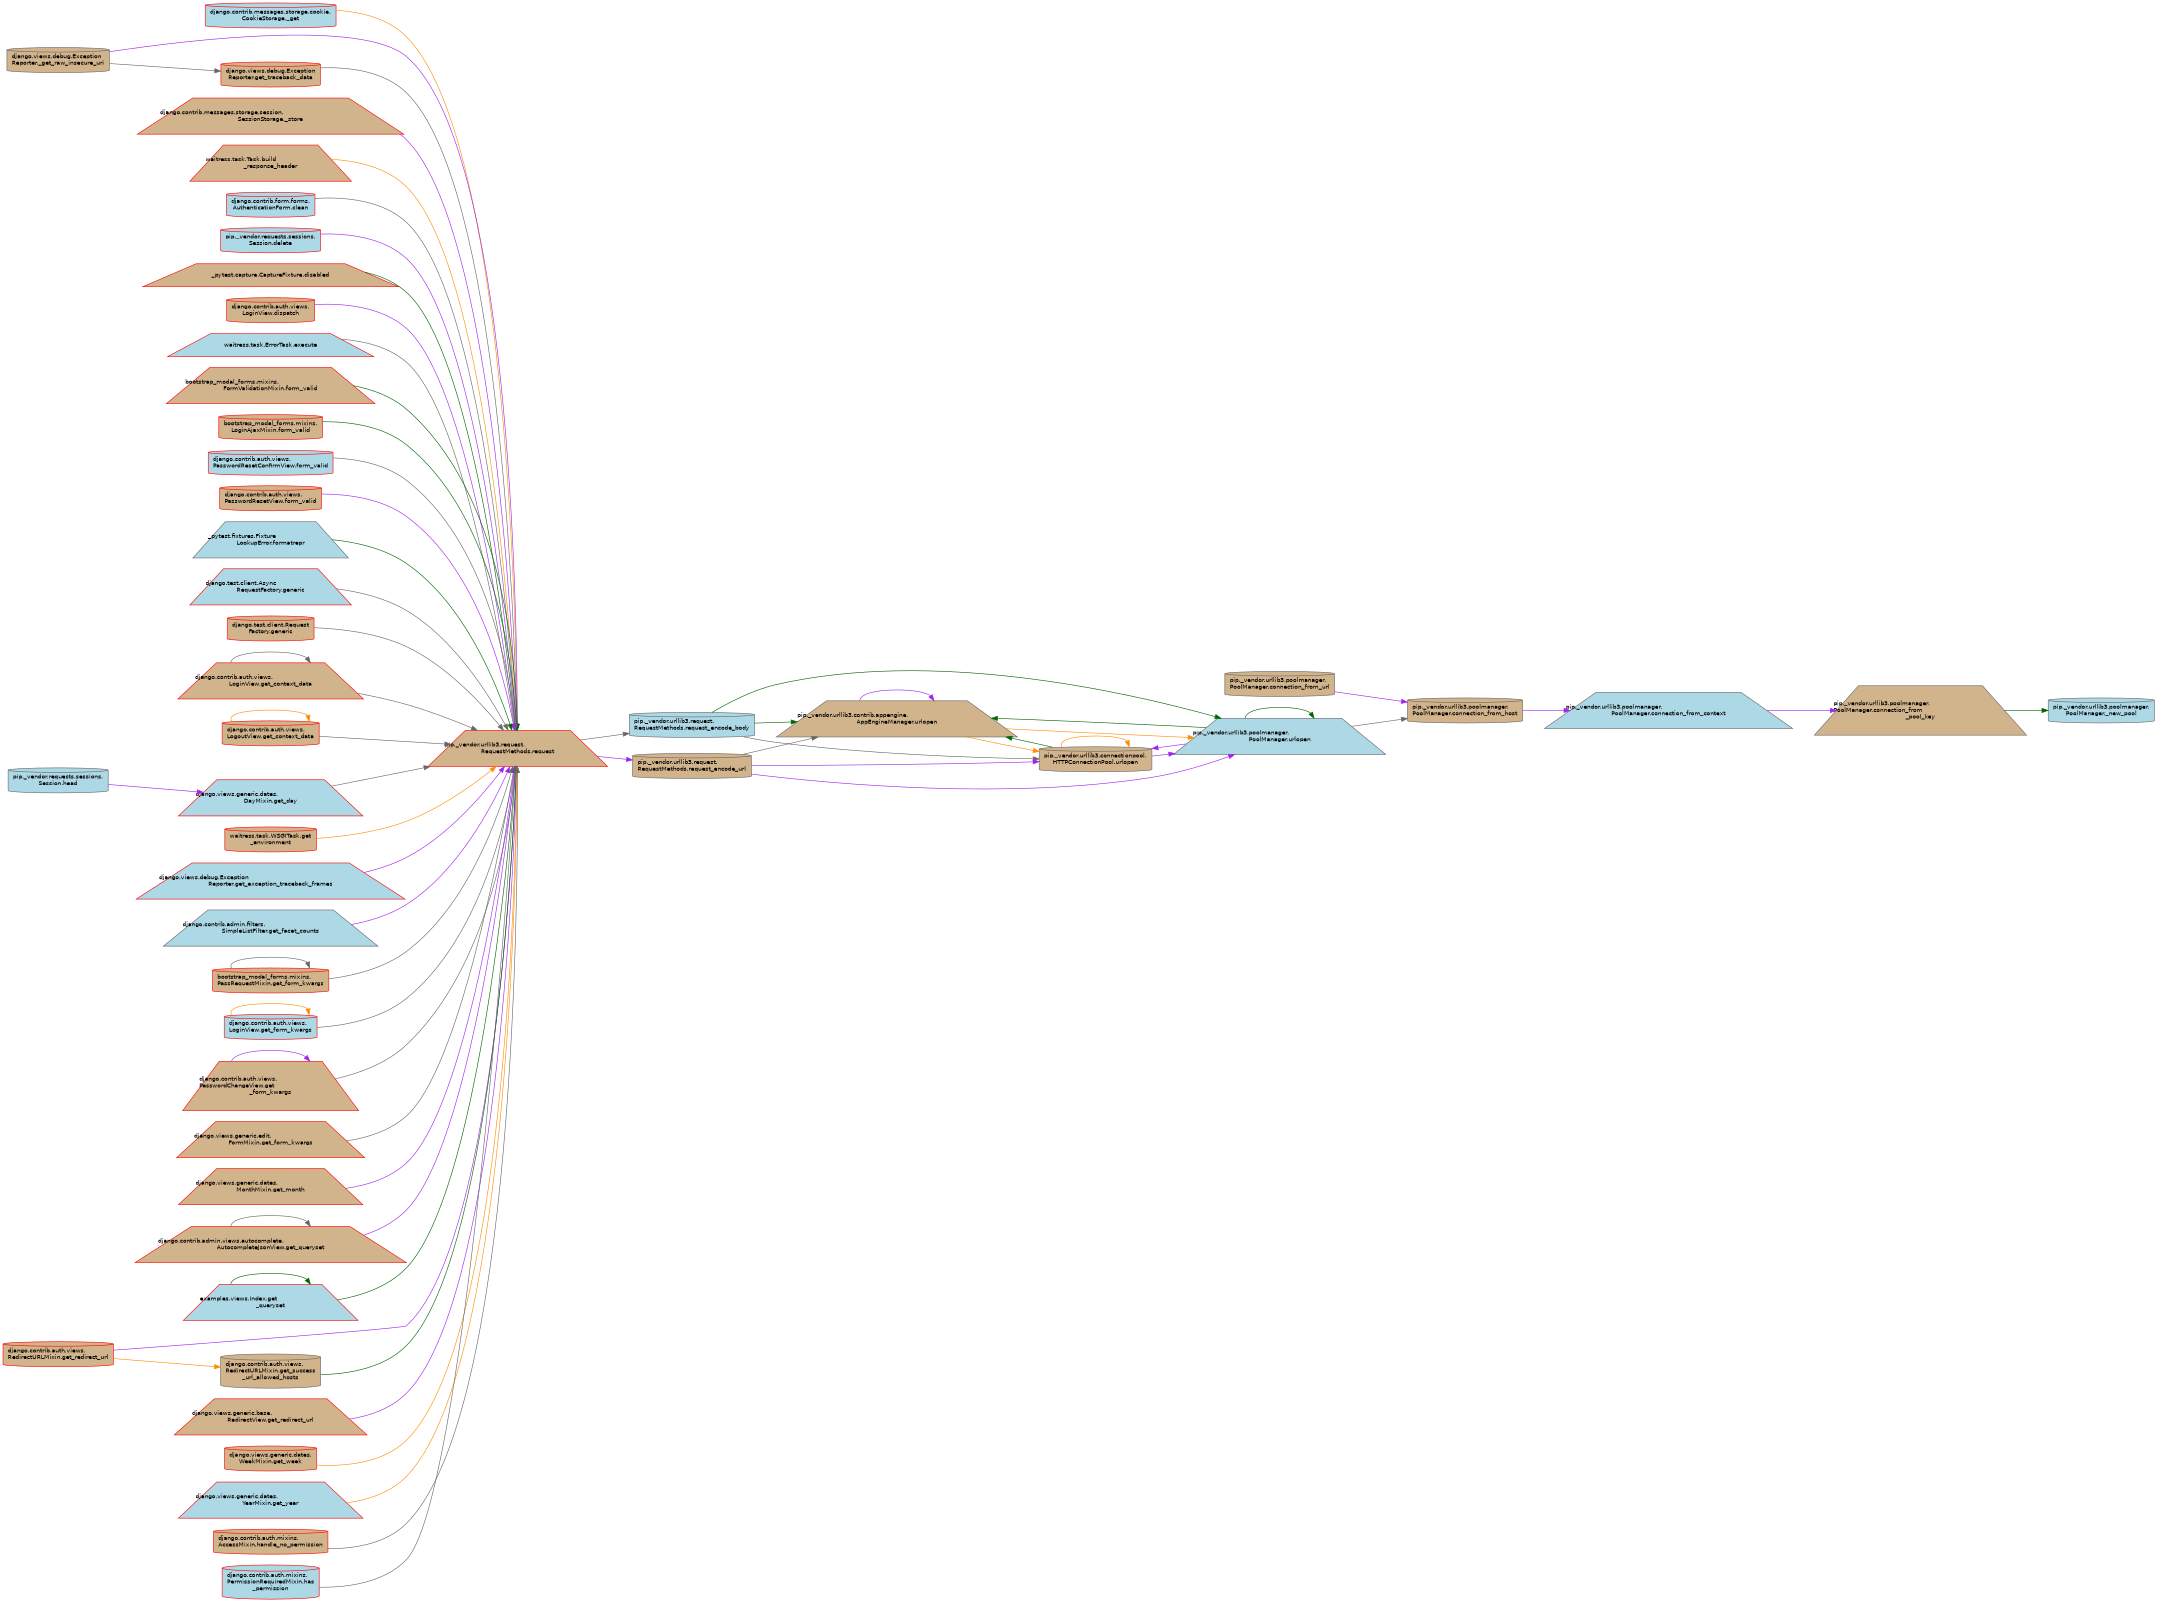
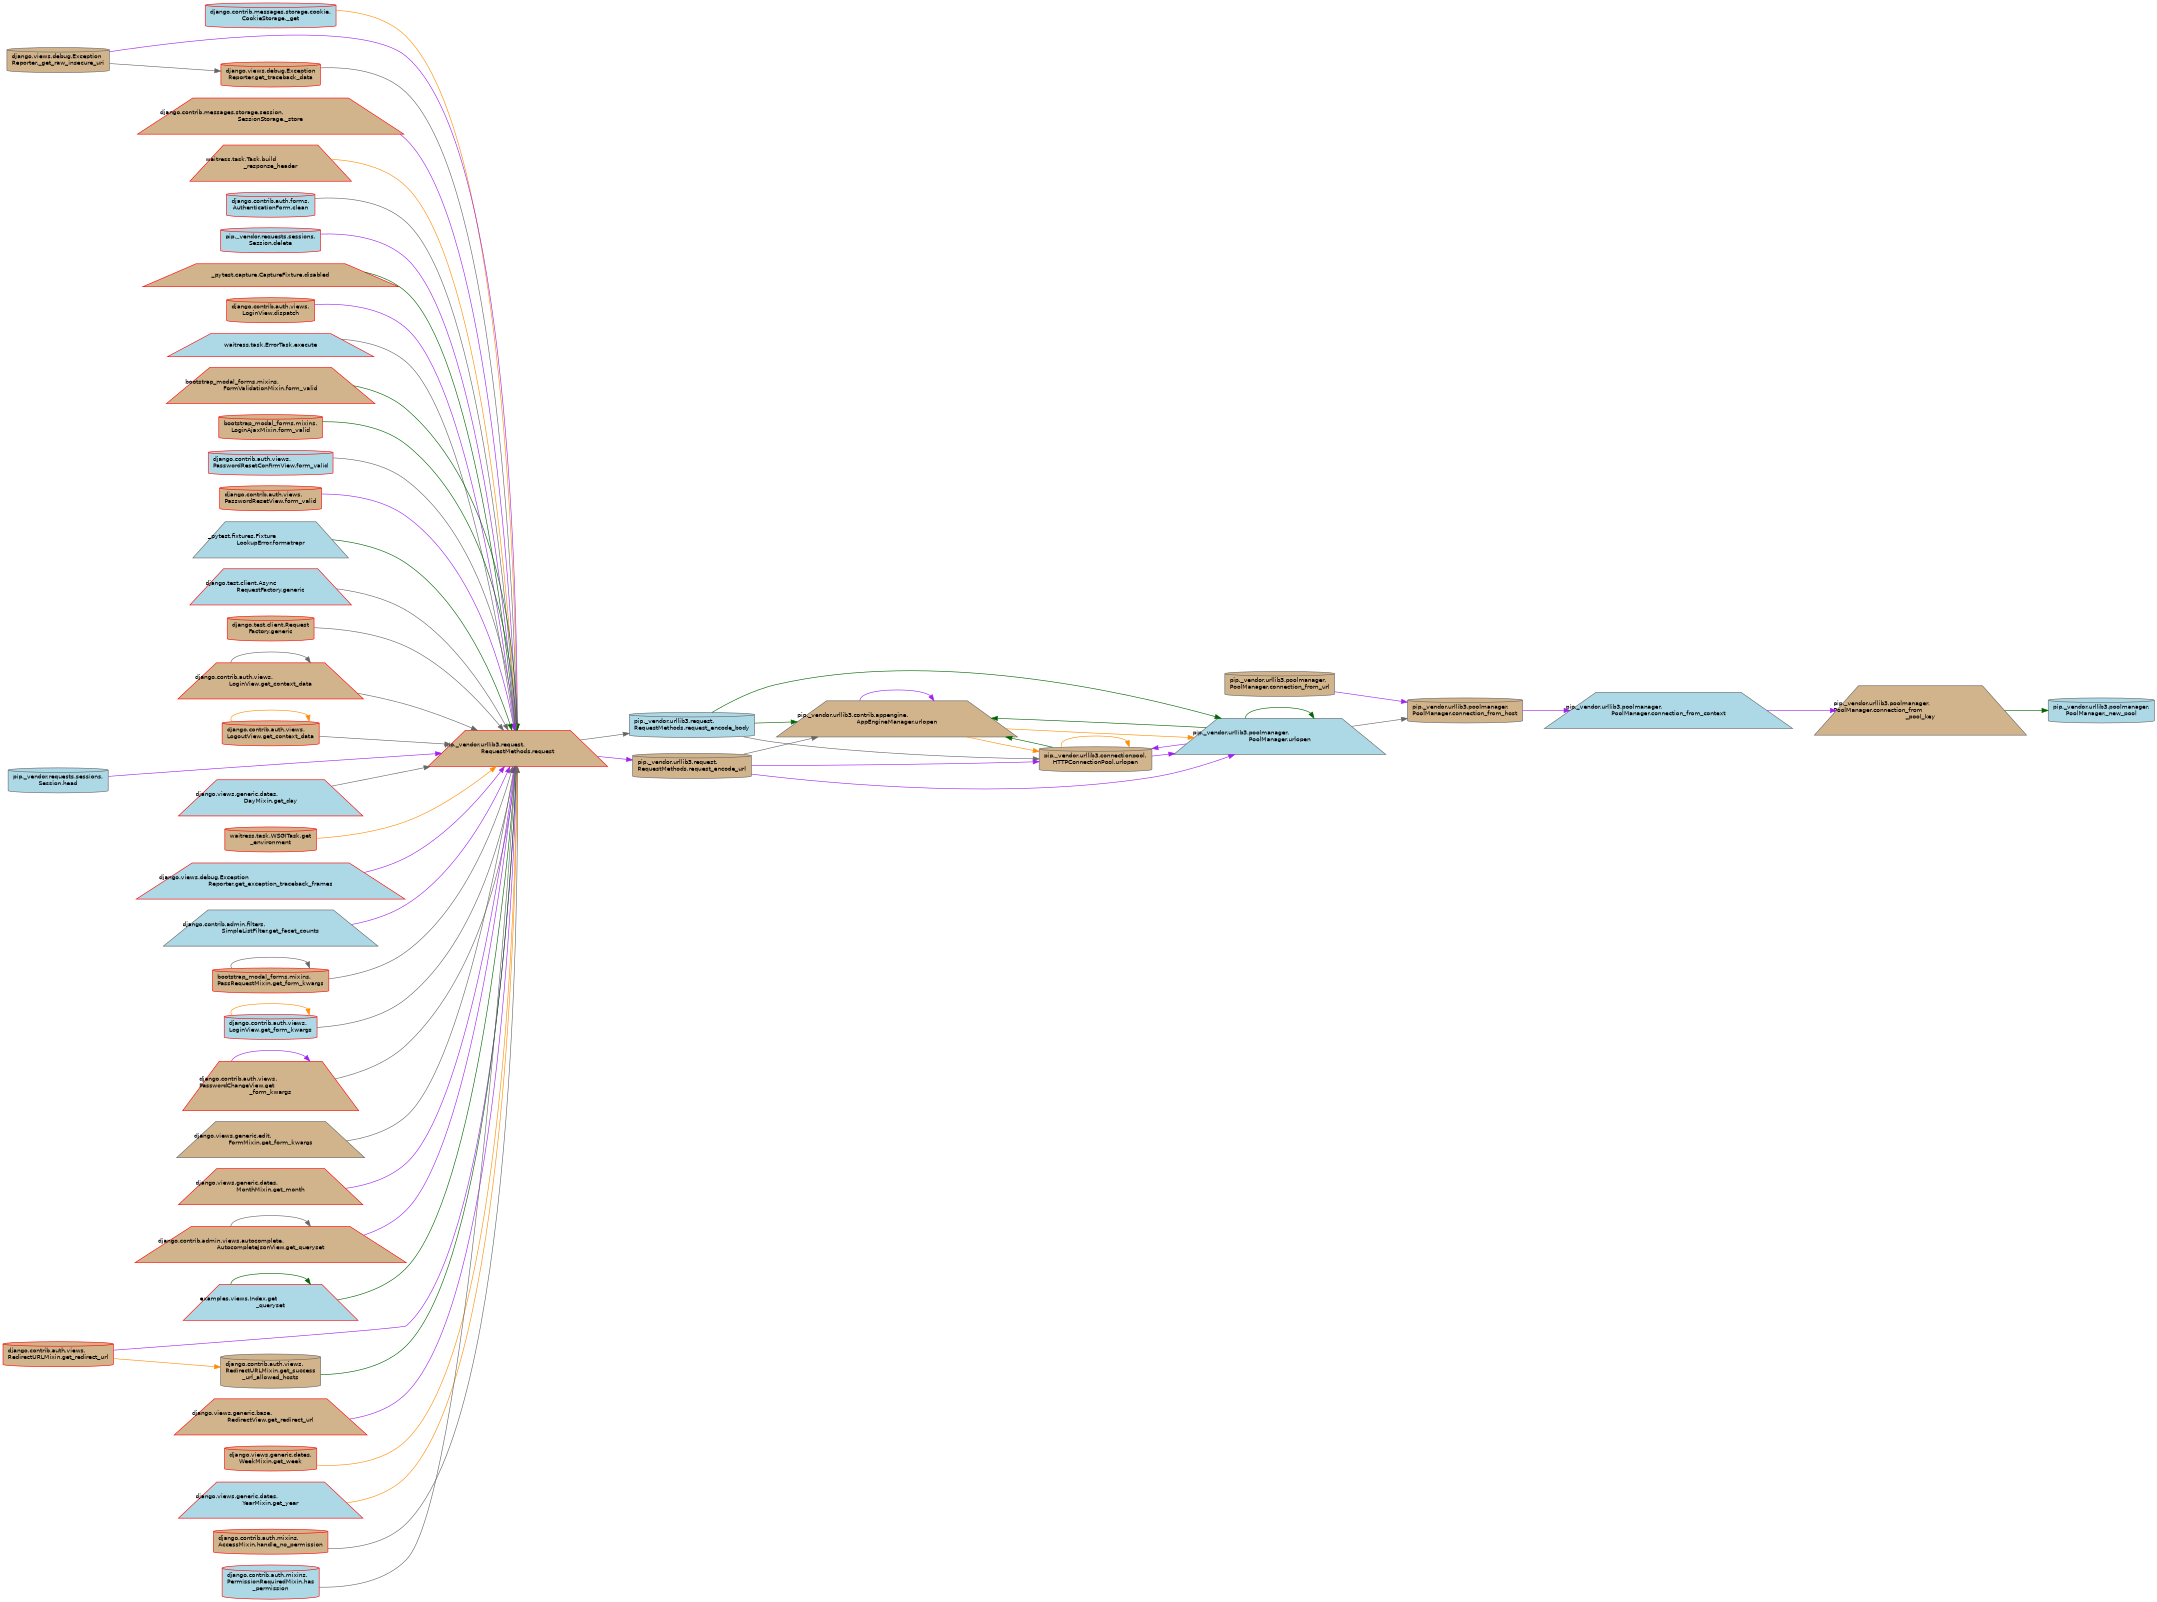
node "django.contrib.form.forms. AuthenticationForm.clean": label "django.contrib.form.forms. AuthenticationForm.clean" -> "django.contrib.auth.forms. AuthenticationForm.clean"
edge "pip._vendor.requests.sessions. Session.head" -> "django.views.generic.dates. DayMixin.get_day": now "pip._vendor.requests.sessions. Session.head" -> "pip._vendor.urllib3.request. RequestMethods.request"
node "django.views.generic.edit. FormMixin.get_form_kwargs": color red -> grey40
